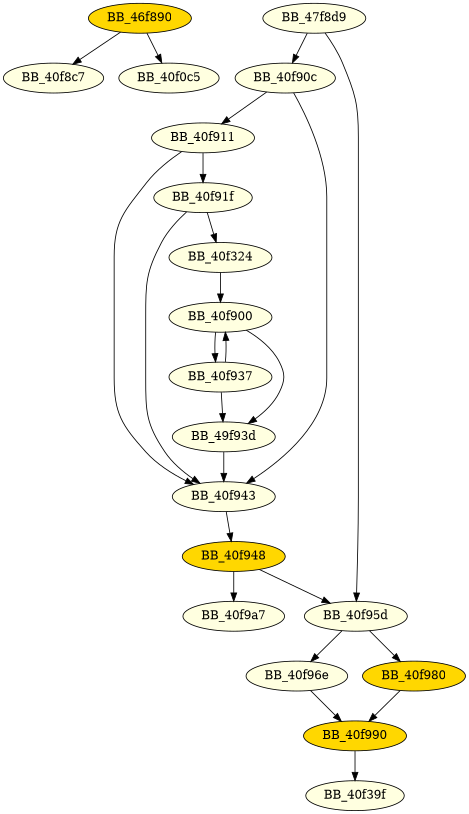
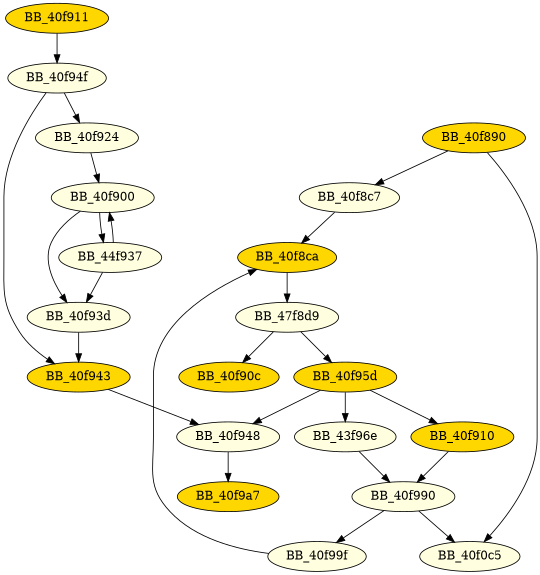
node "BB_46f890": label "BB_46f890" -> "BB_40f890"
node "BB_40f90c": fillcolor lightyellow -> gold
edge "BB_40f90c" -> "BB_40f911": removed
node "BB_40f911": fillcolor lightyellow -> gold
node "BB_40f91f": label "BB_40f91f" -> "BB_40f94f"
node "BB_40f324": label "BB_40f324" -> "BB_40f924"
node "BB_40f8ca": added
edge "BB_40f90c" -> "BB_40f943": removed
edge "BB_40f911" -> "BB_40f943": removed
node "BB_40f937": label "BB_40f937" -> "BB_44f937"
node "BB_49f93d": label "BB_49f93d" -> "BB_40f93d"
node "BB_40f943": fillcolor lightyellow -> gold
edge "BB_40f990" -> "BB_40f0c5": added
node "BB_40f948": fillcolor gold -> lightyellow
edge "BB_40f948" -> "BB_40f95d": reversed
node "BB_40f9a7": fillcolor lightyellow -> gold
node "BB_40f95d": fillcolor lightyellow -> gold
node "BB_40f96e": label "BB_40f96e" -> "BB_43f96e"
node "BB_40f980": label "BB_40f980" -> "BB_40f910"
node "BB_40f990": fillcolor gold -> lightyellow
node "BB_40f39f": label "BB_40f39f" -> "BB_40f99f"
